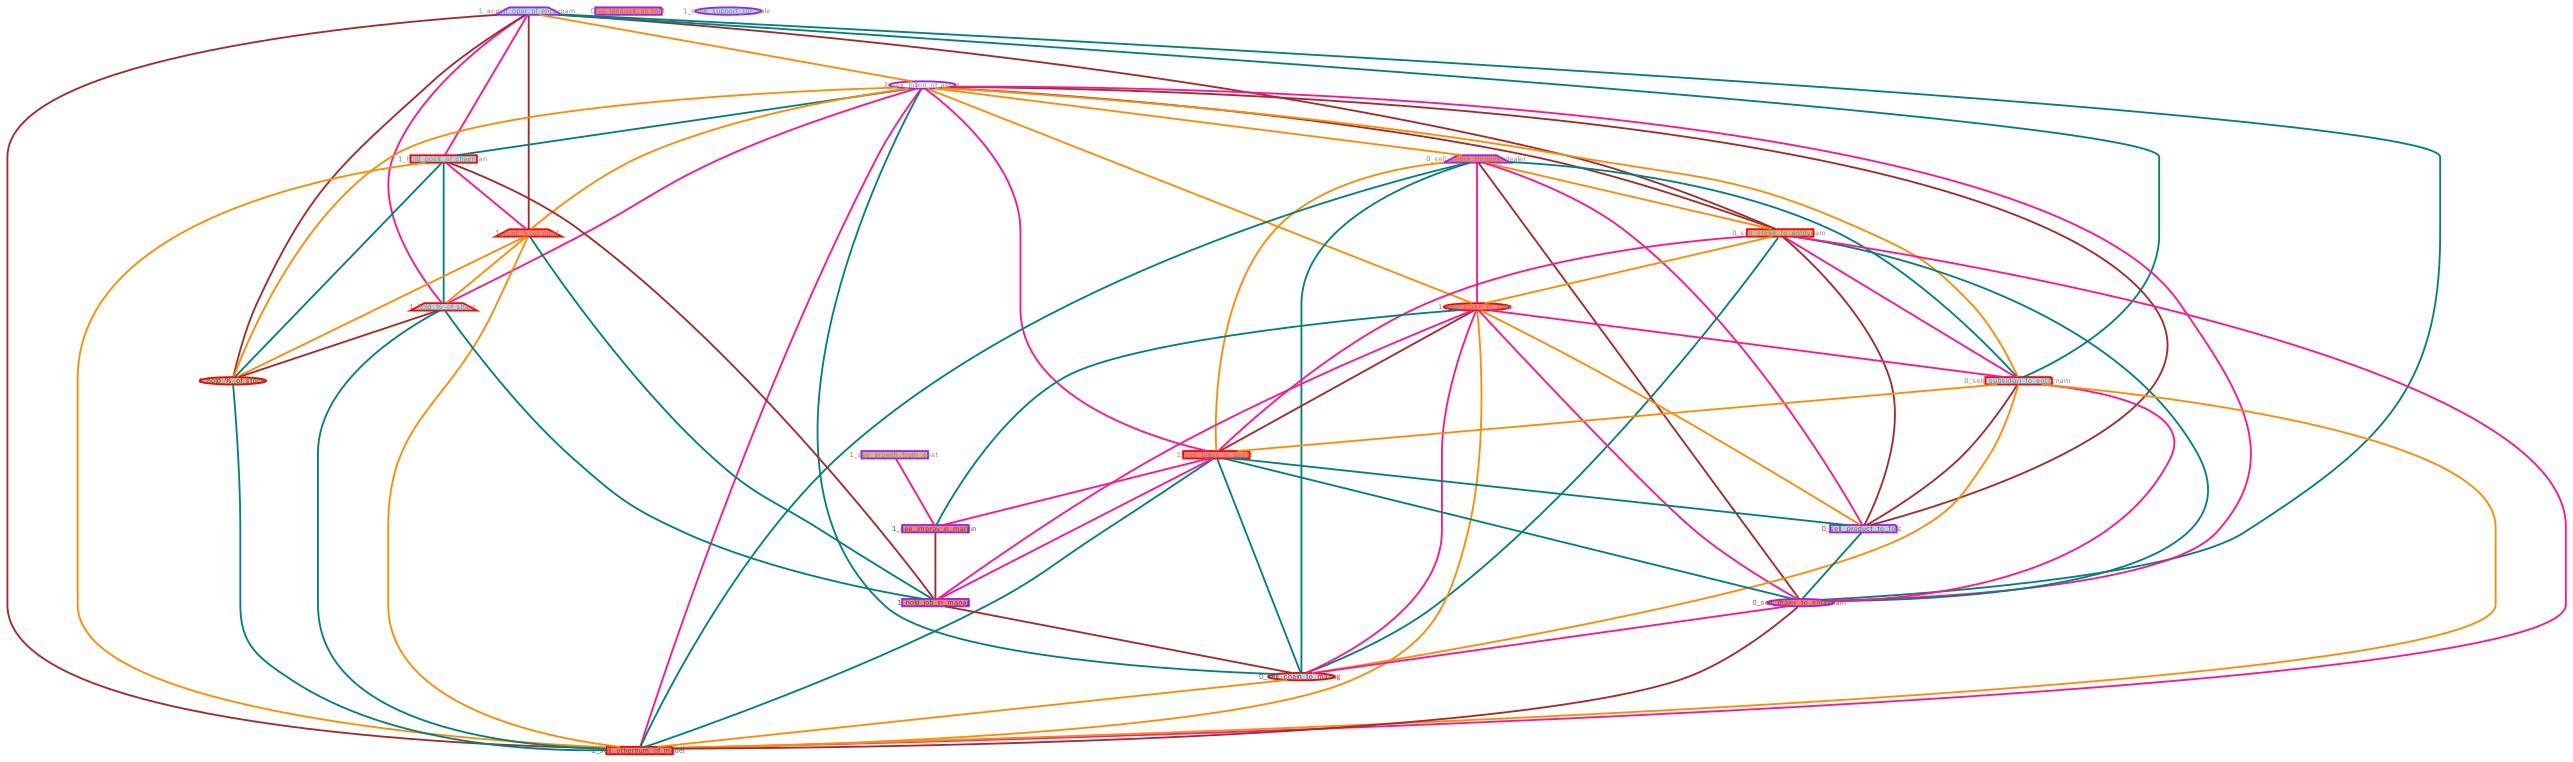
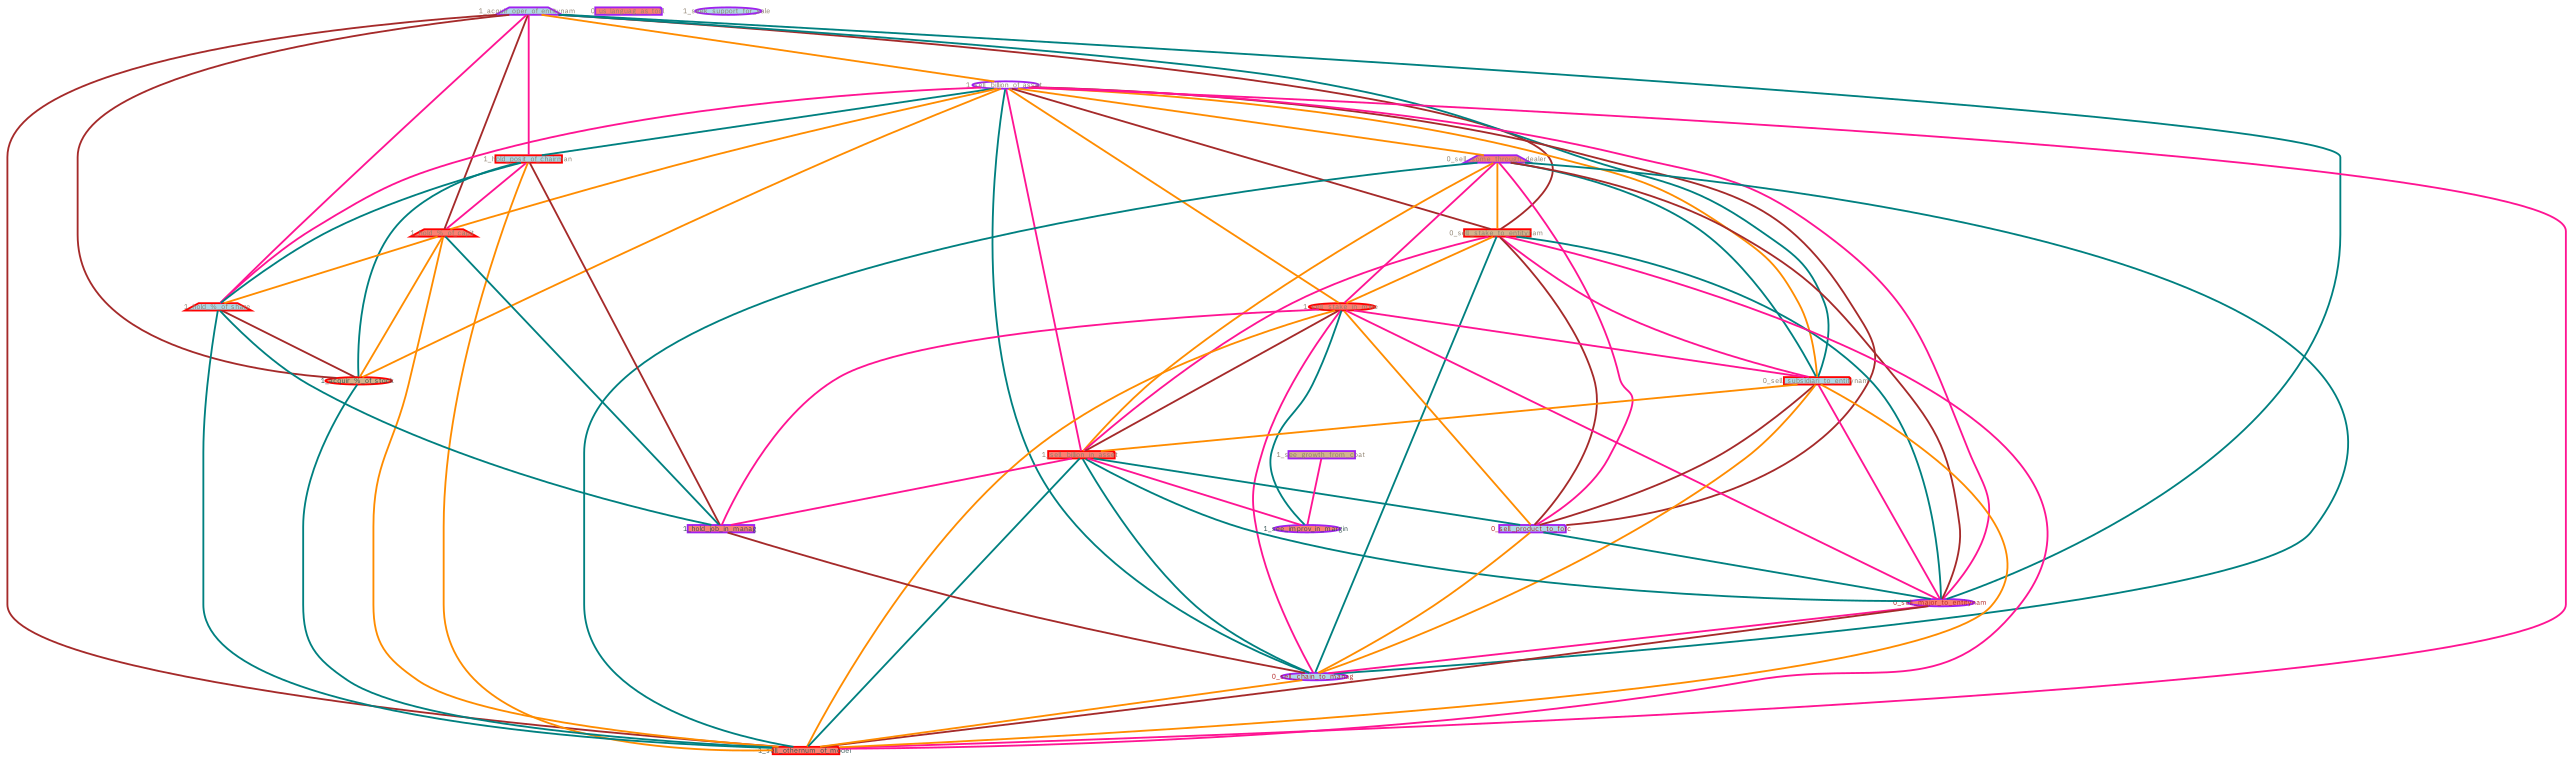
node "2_sell_billion_of_asset": label "2_sell_billion_of_asset" -> "1_sell_billion_of_asset"
node "1_hold_%_of_stock": label "1_hold_%_of_stock" -> "1_acquir_%_of_stock"
node "1_see_improv_in_margin": shape box -> ellipse
edge "1_see_improv_in_margin" -- "1_hold_job_in_manag": removed
edge "0_sell_product_to_forc" -- "0_sell_chain_to_manag": added
node "0_sell_chain_to_manag": color red -> purple
